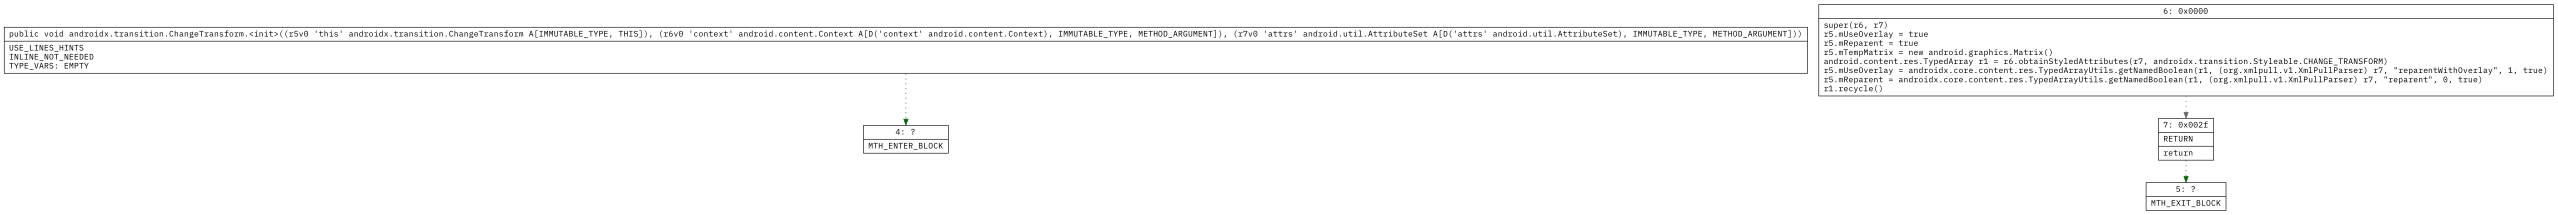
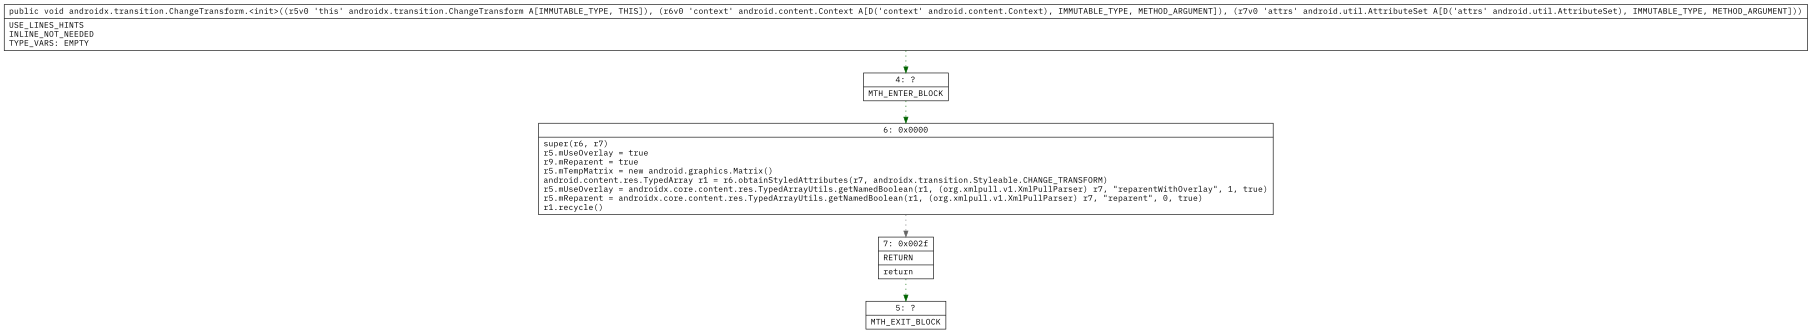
node "6: 0x0000": text "r5.mReparent = true" -> "r9.mReparent = true"
edge "4: ?" -> "6: 0x0000": added
